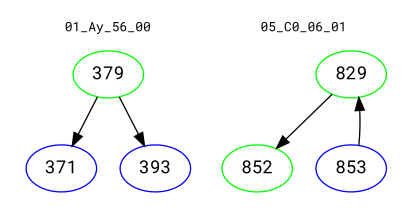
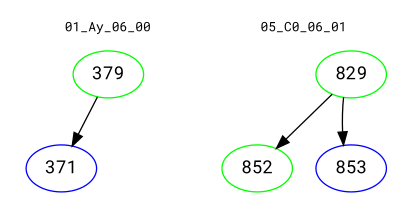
cluster "01_Ay_56_00": label "01_Ay_56_00" -> "01_Ay_06_00"
edge "853" -> "829": reversed
node "393": removed
